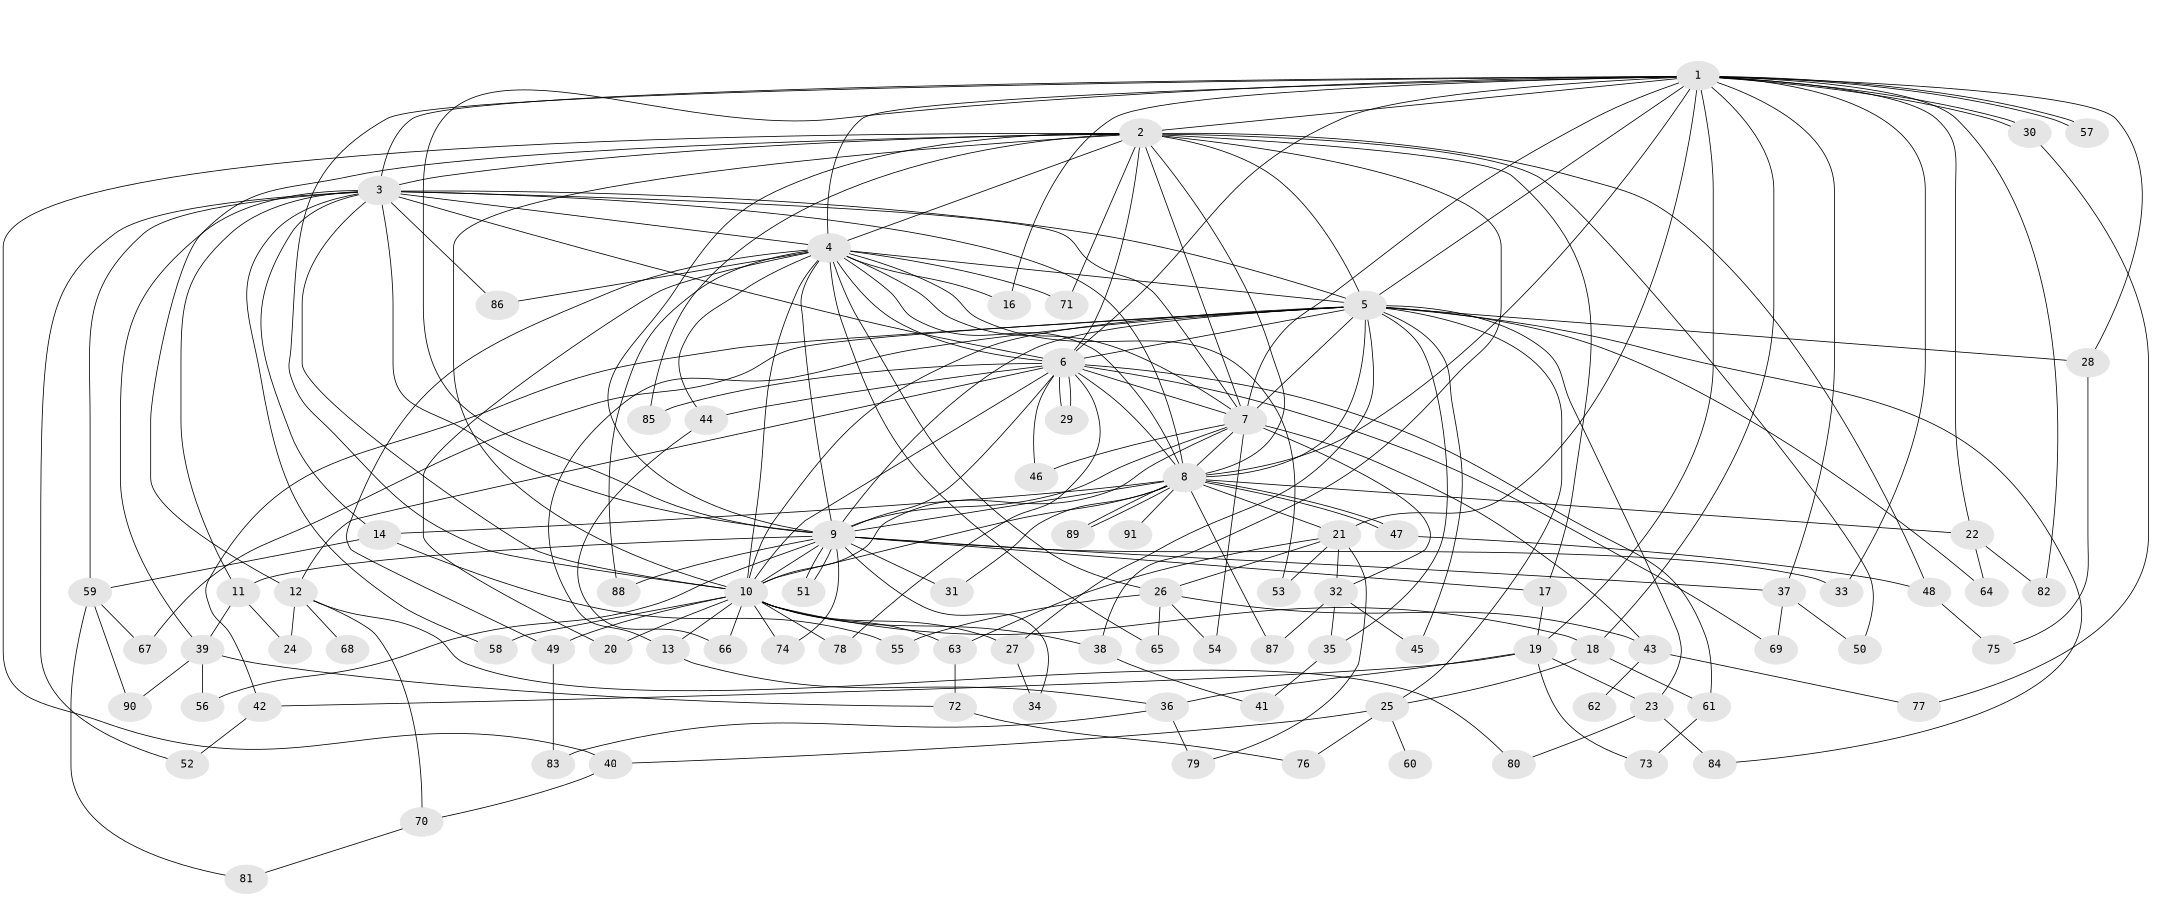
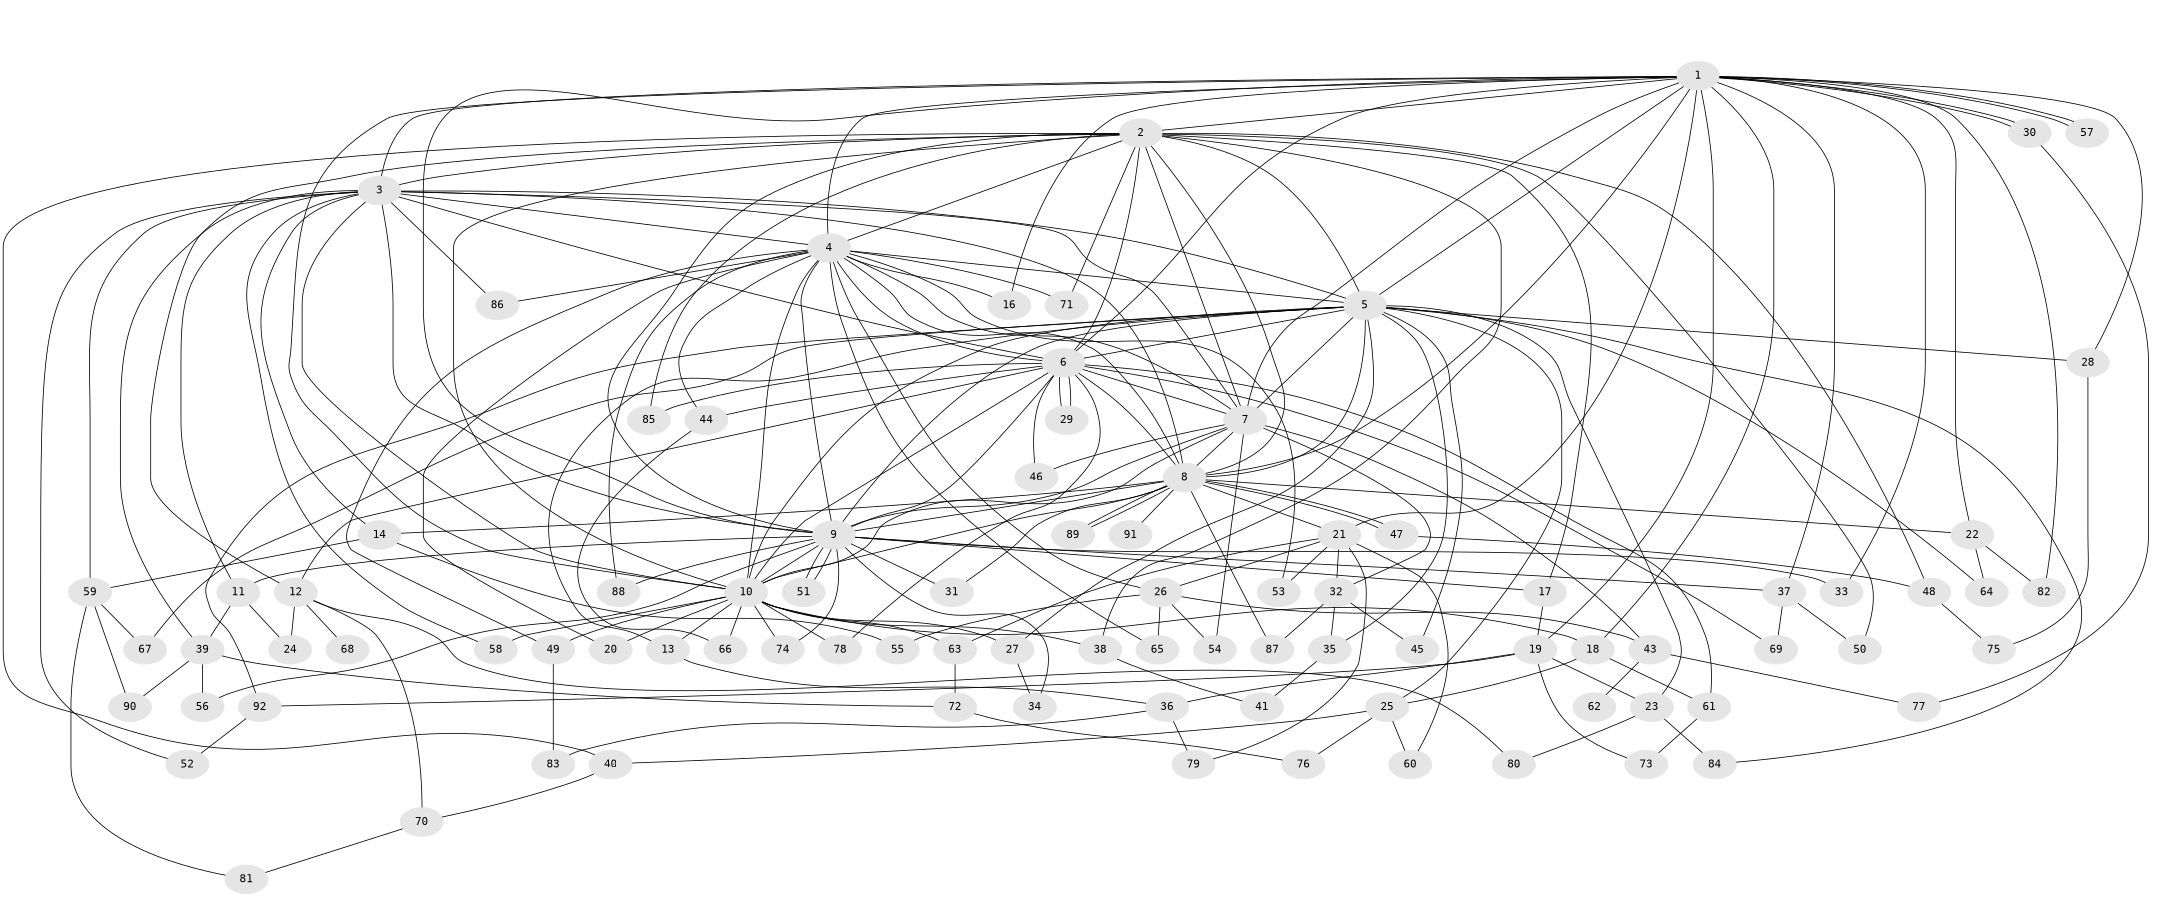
edge "21" -- "60": added
node "42": label "42" -> "92"
